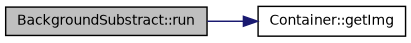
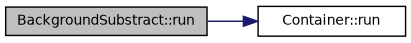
node "Container::getImg": label "Container::getImg" -> "Container::run"
